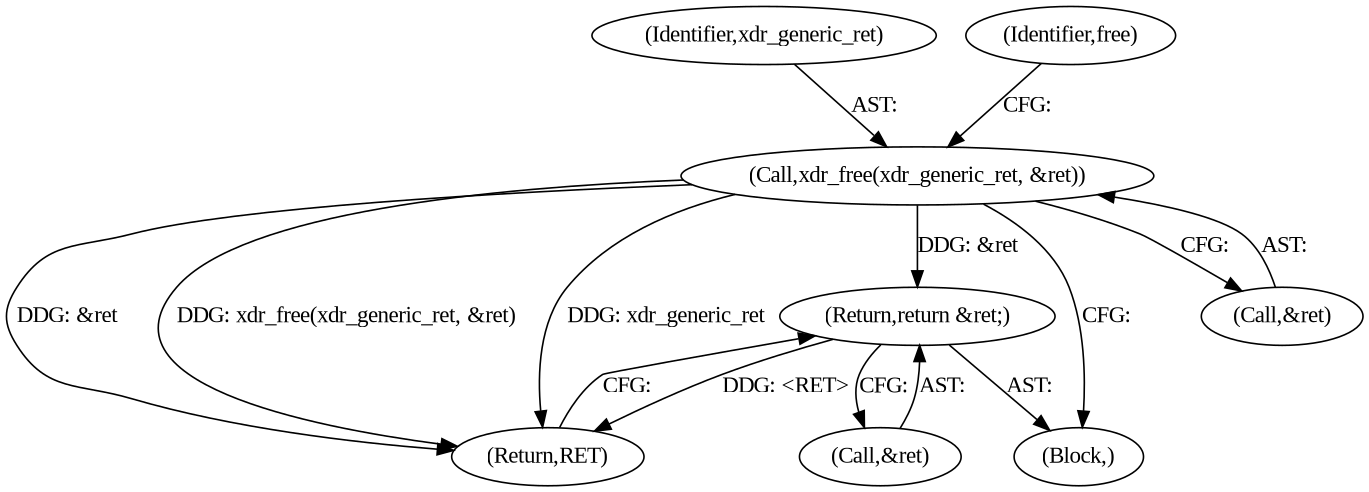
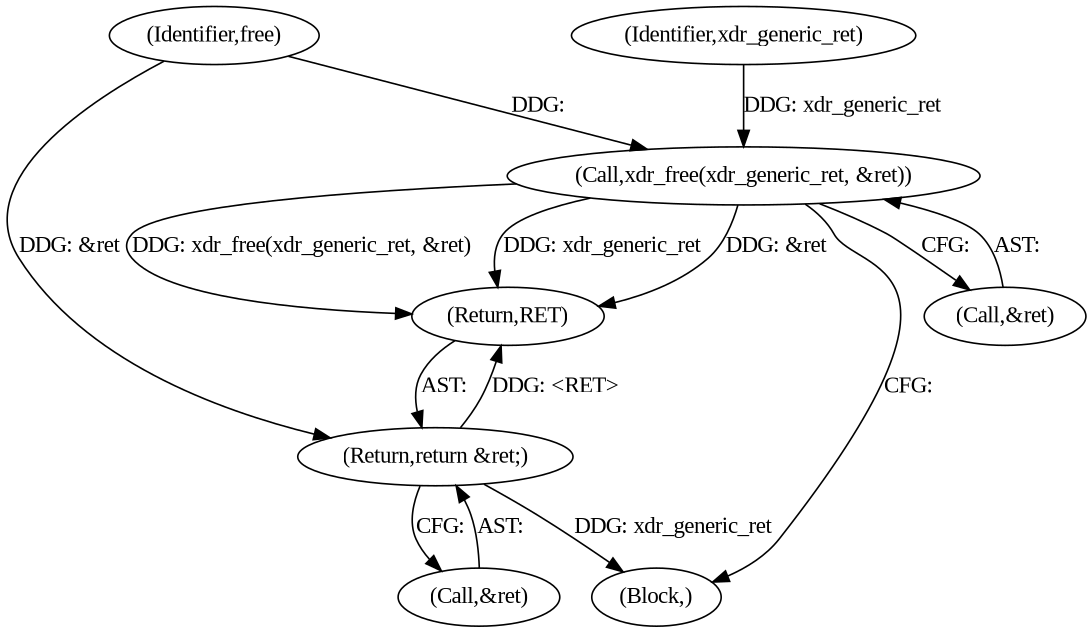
edge "(Identifier,xdr_generic_ret)" -> "(Call,xdr_free(xdr_generic_ret, &ret))": label "AST: " -> "DDG: xdr_generic_ret"
edge "(Identifier,free)" -> "(Call,xdr_free(xdr_generic_ret, &ret))": label "CFG: " -> "DDG: "
edge "(Call,xdr_free(xdr_generic_ret, &ret))" -> "(Return,return &ret;)": now "(Identifier,free)" -> "(Return,return &ret;)"
edge "(Return,RET)" -> "(Return,return &ret;)": label "CFG: " -> "AST: "
edge "(Return,return &ret;)" -> "(Block,)": label "AST: " -> "DDG: xdr_generic_ret"
